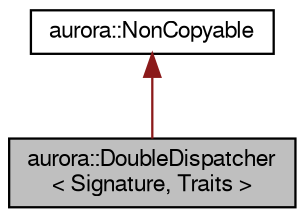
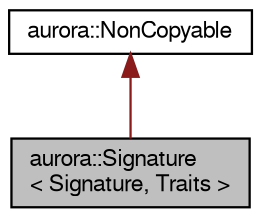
node "aurora::DoubleDispatcher < Signature, Traits >": label "aurora::DoubleDispatcher < Signature, Traits >" -> "aurora::Signature < Signature, Traits >"
